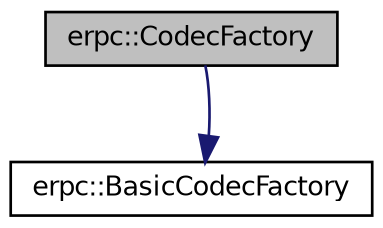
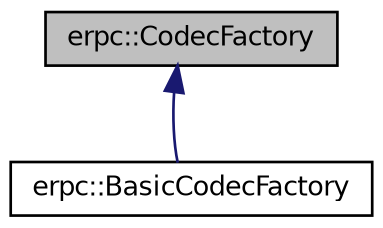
edge "erpc::CodecFactory" -> "erpc::BasicCodecFactory": reversed
